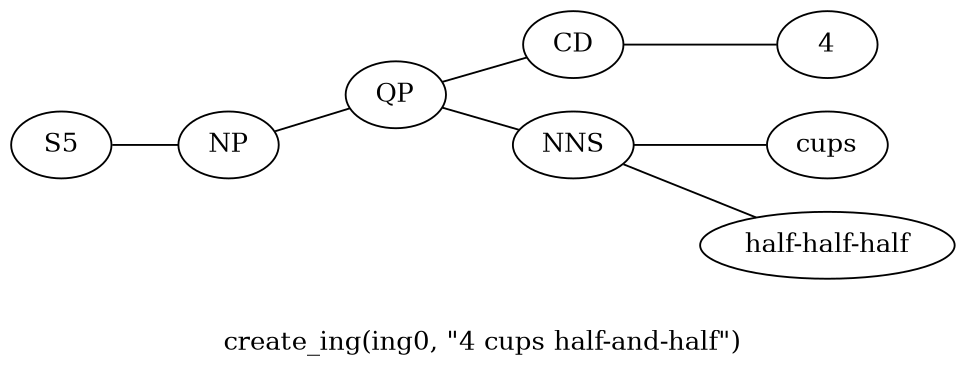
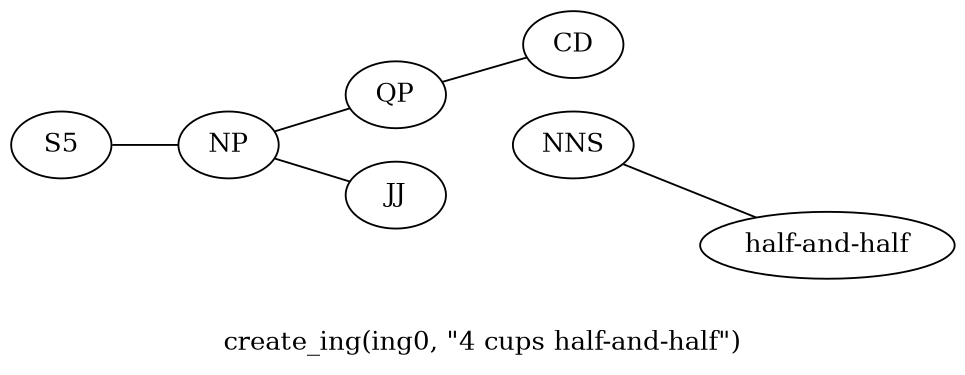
node "4": removed
edge "QP" -- "NNS": removed
node "cups": removed
node "JJ": added
node "half-half-half": label "half-half-half" -> "half-and-half"
